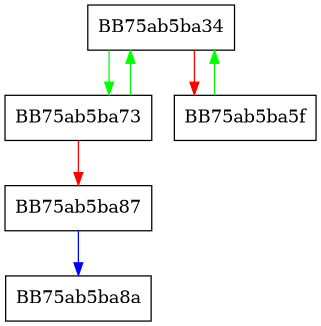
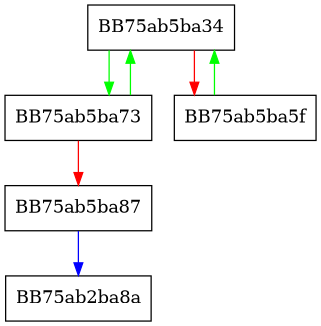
node "BB75ab5ba8a": label "BB75ab5ba8a" -> "BB75ab2ba8a"
